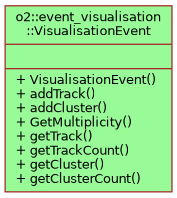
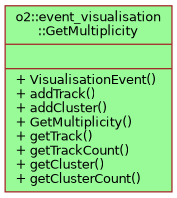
node "o2::event_visualisation": text "::VisualisationEvent" -> "::GetMultiplicity"
